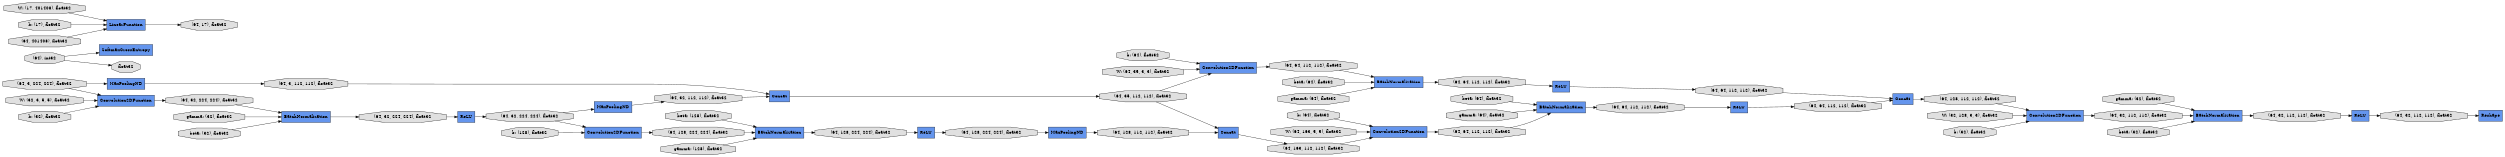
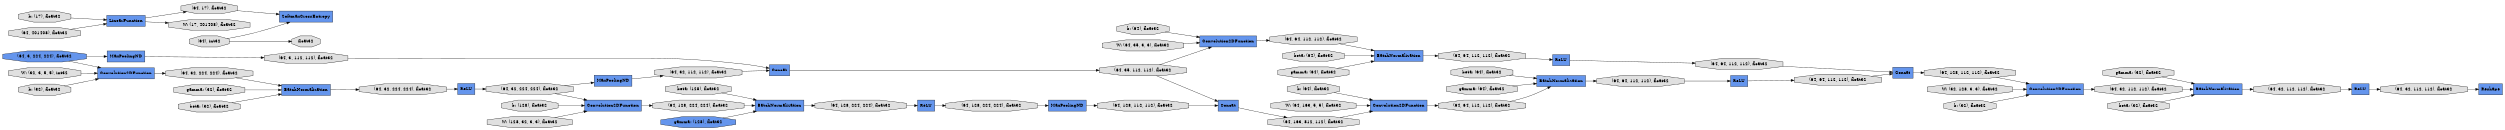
edge "(64, 17), float32" -> "SoftmaxCrossEntropy": added
edge "W: (17, 401408), float32" -> "LinearFunction": reversed
node "(64, 3, 224, 224), float32": fillcolor #e0e0e0 -> #6495ed
node "W: (32, 3, 5, 5), float32": label "W: (32, 3, 5, 5), float32" -> "W: (32, 3, 5, 5), int32"
node "W: (128, 32, 3, 3), float32": added
node "gamma: (128), float32": fillcolor #e0e0e0 -> #6495ed
node "(64, 163, 112, 112), float32": label "(64, 163, 112, 112), float32" -> "(64, 163, 812, 112), float32"
